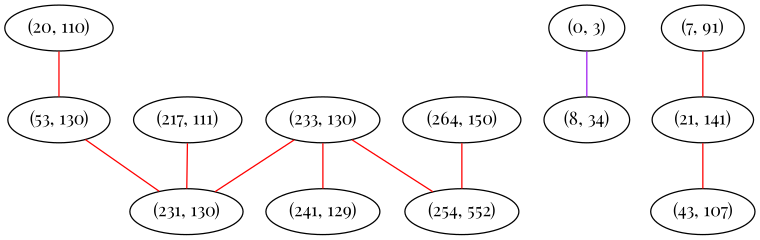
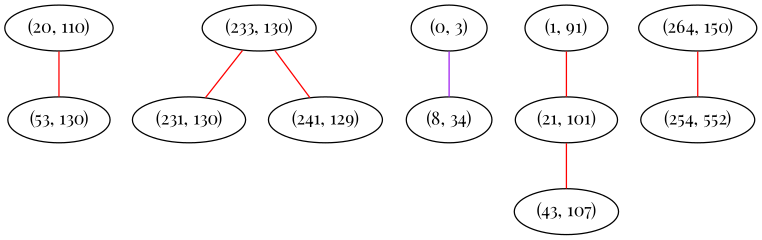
node "(7, 91)": label "(7, 91)" -> "(1, 91)"
node "(217, 111)": removed
node "(21, 141)": label "(21, 141)" -> "(21, 101)"
edge "(53, 130)" -- "(231, 130)": removed
edge "(233, 130)" -- "(254, 552)": removed
